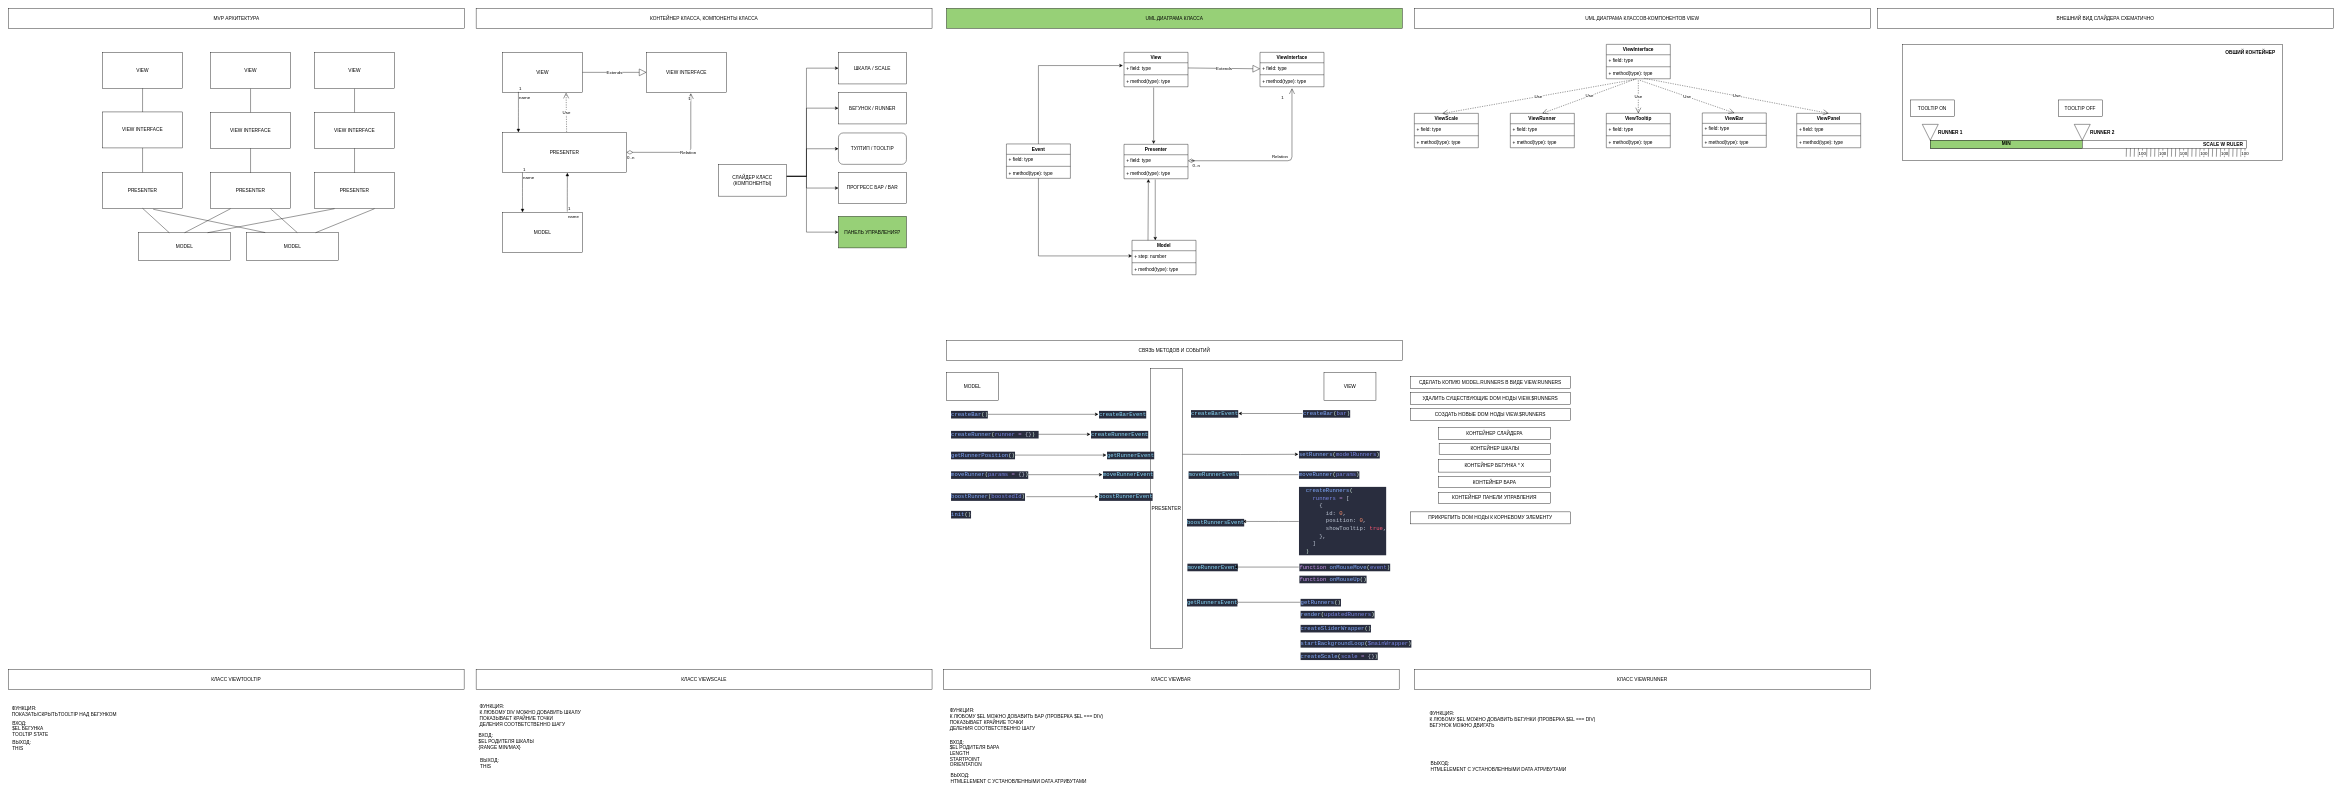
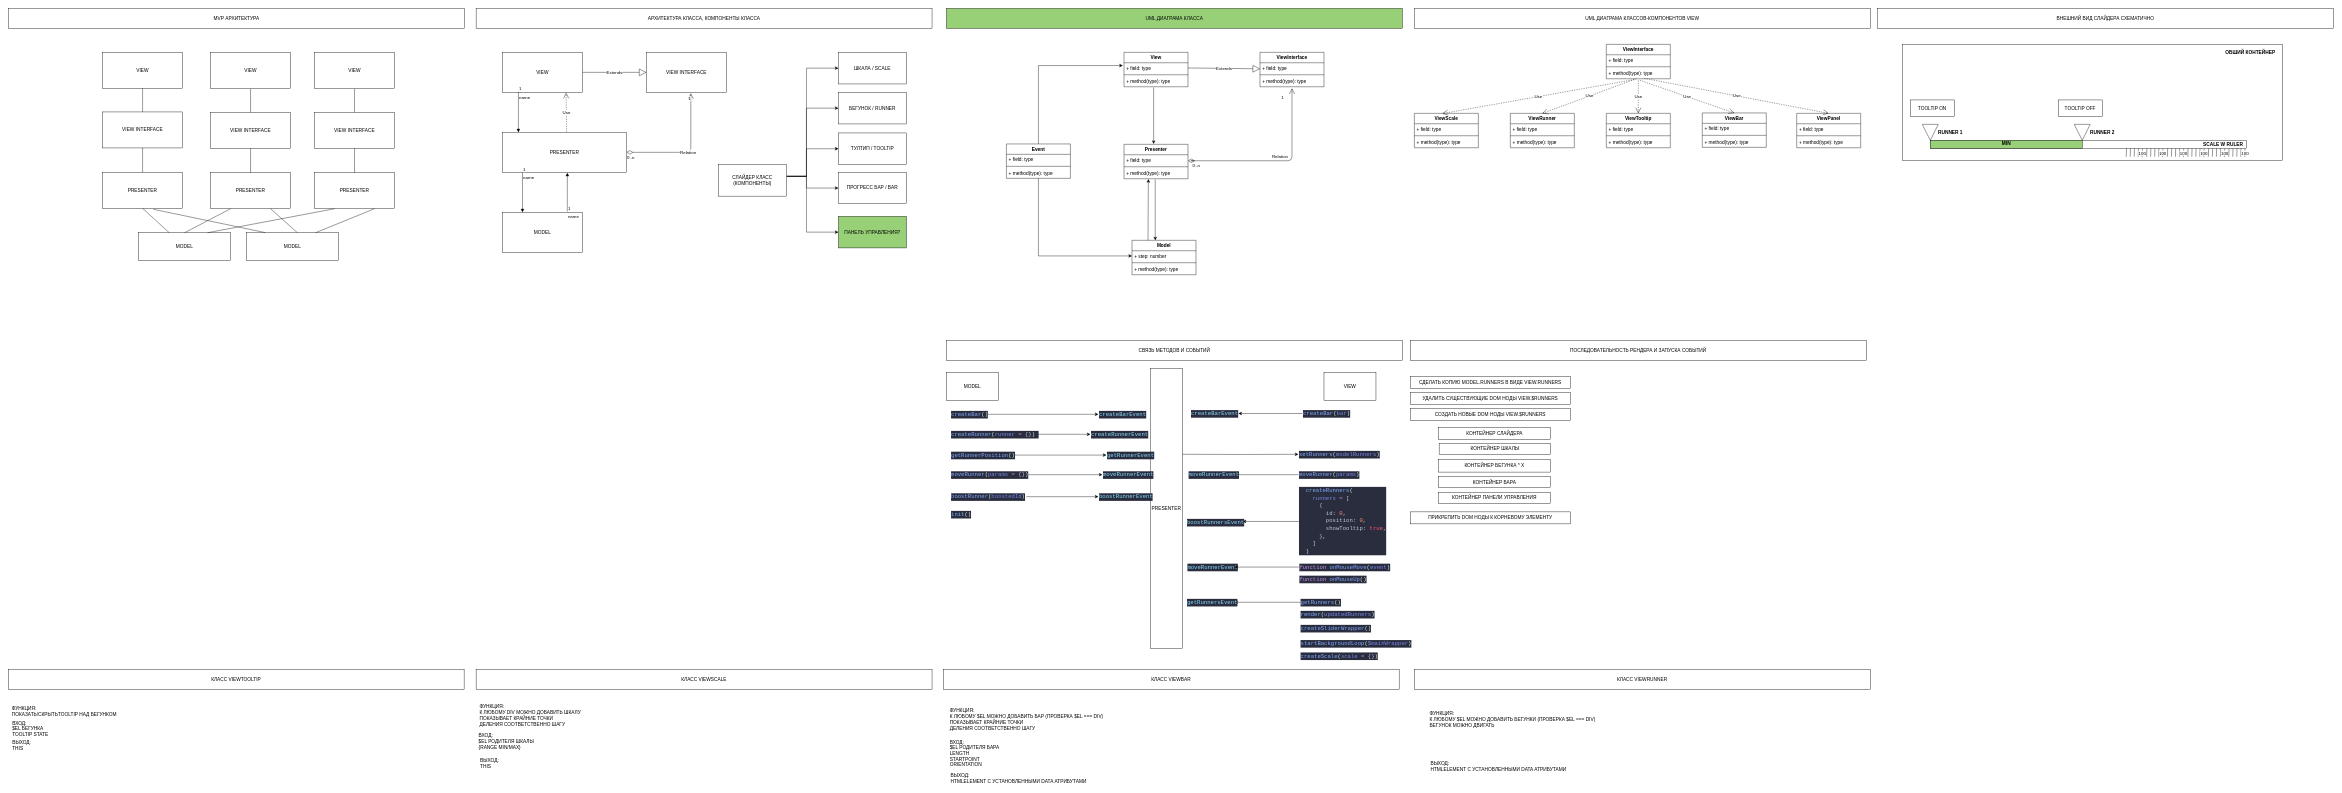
node "КОНТЕЙНЕР КЛАССА, КОМПОНЕНТЫ КЛАССА": label "КОНТЕЙНЕР КЛАССА, КОМПОНЕНТЫ КЛАССА" -> "АРХИТЕКТУРА КЛАССА, КОМПОНЕНТЫ КЛАССА"
node "ТУЛТИП / TOOLTIP": shape rounded rectangle -> rectangle
node "ПОСЛЕДОВАТЕЛЬНОСТЬ РЕНДЕРА И ЗАПУСКА СОБЫТИЙ": added
